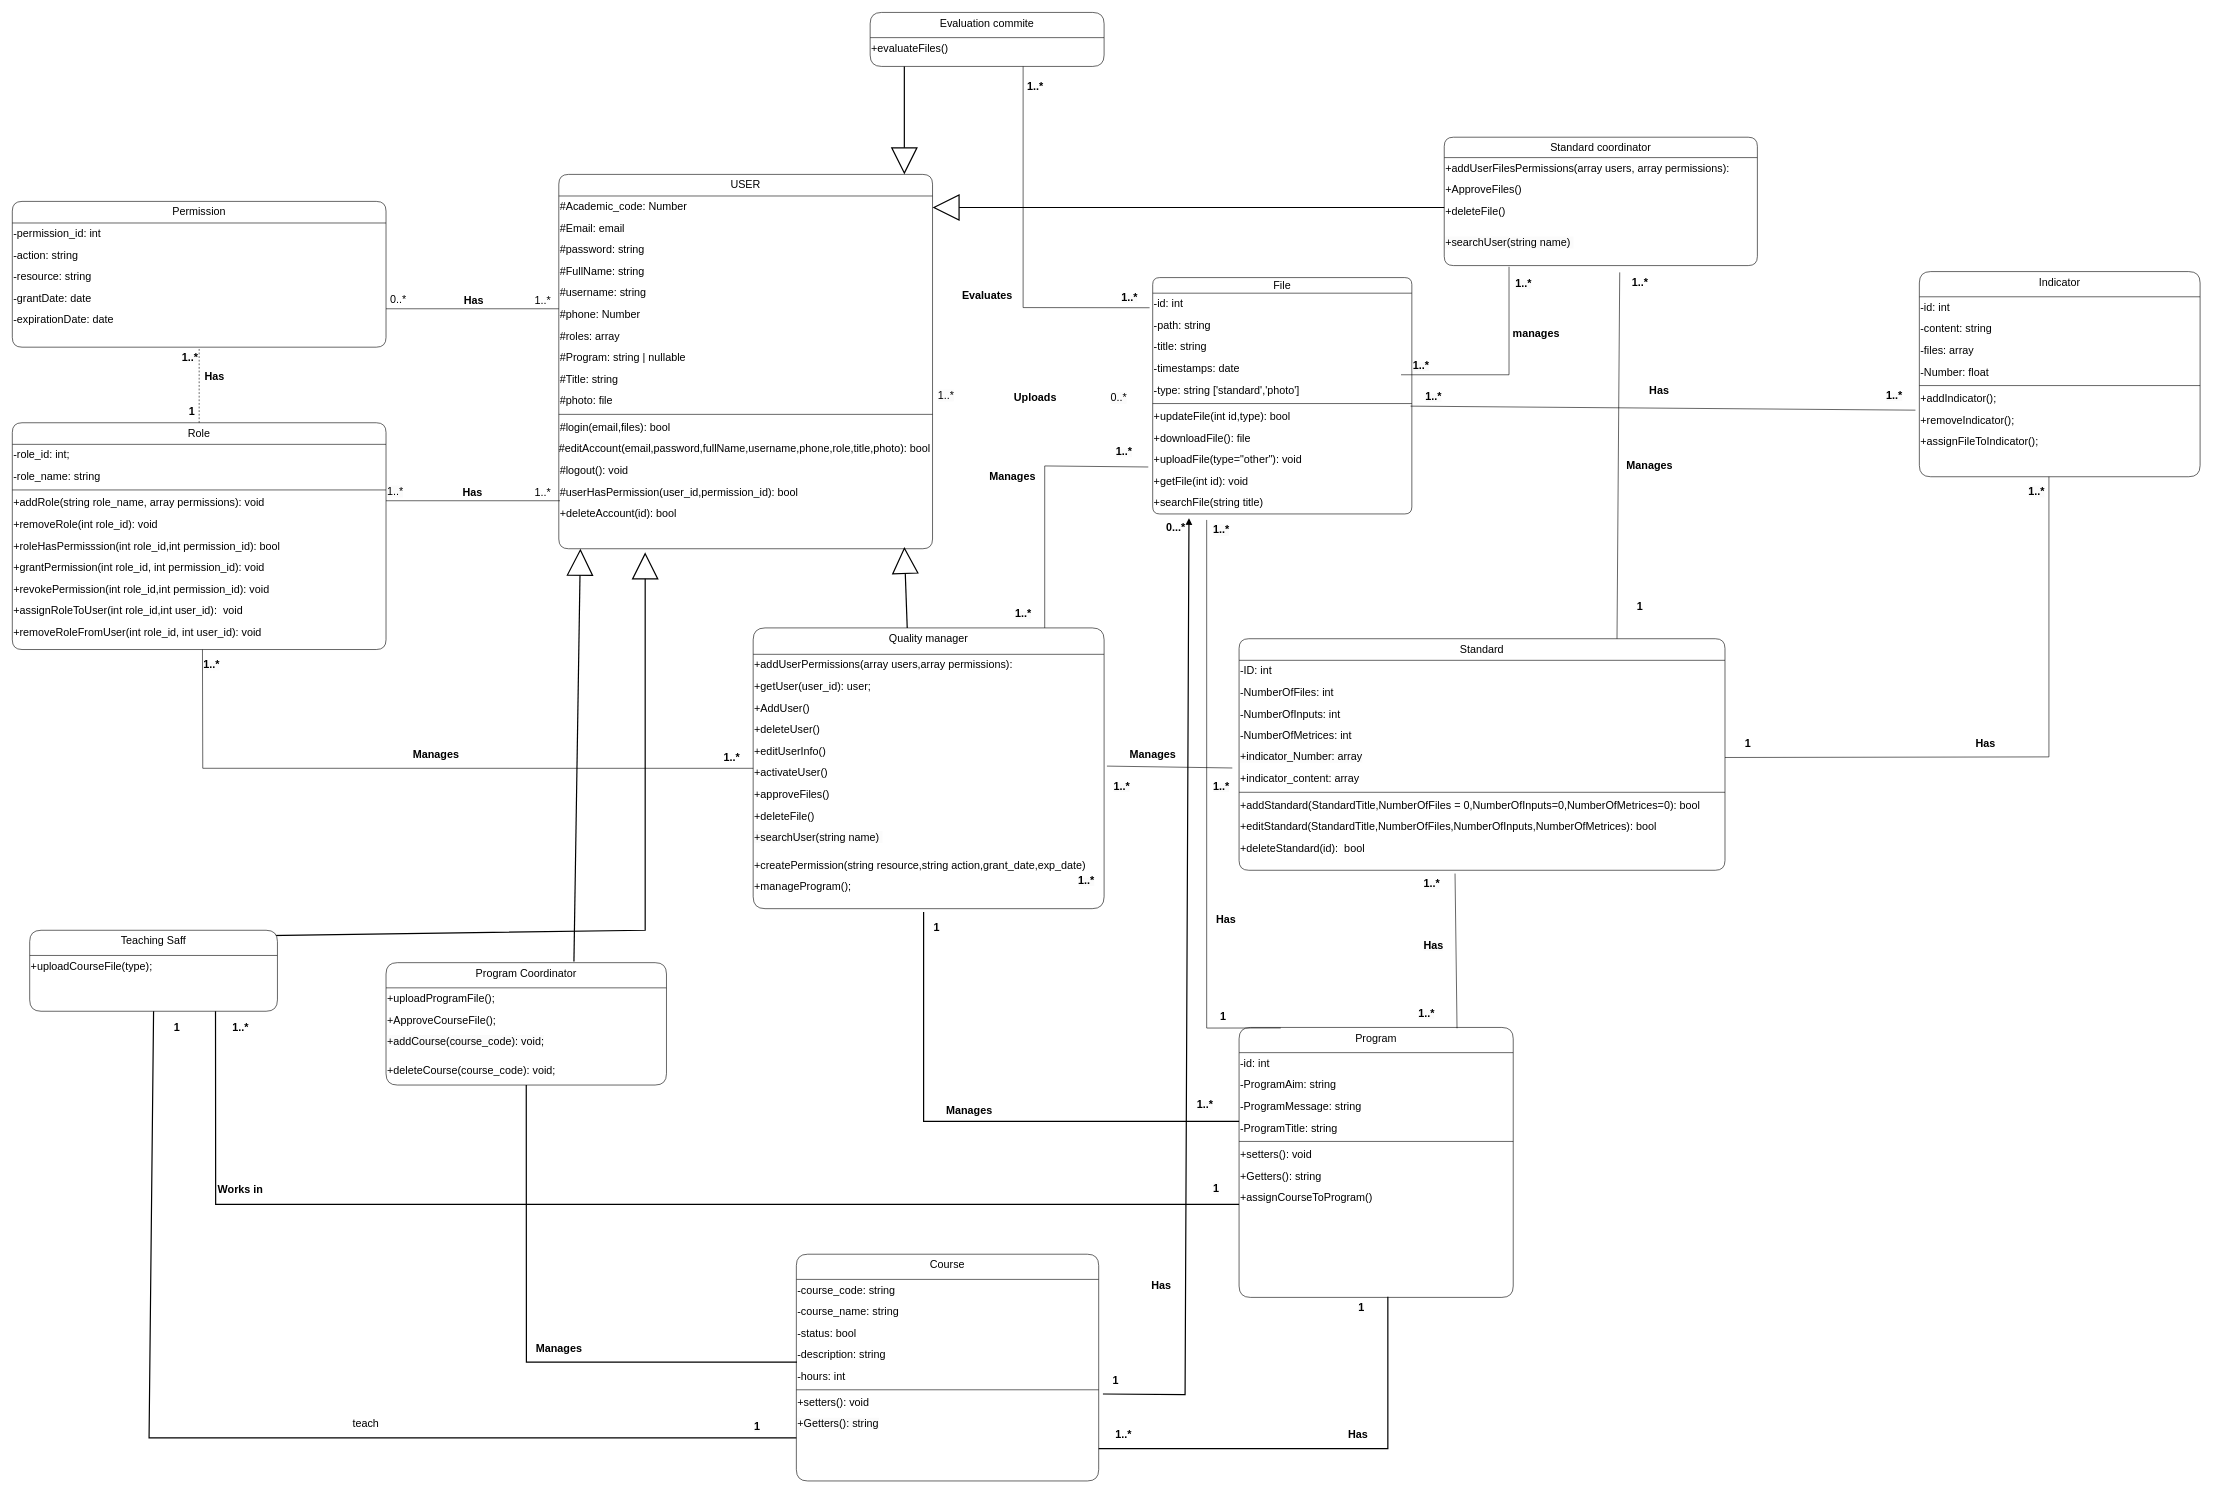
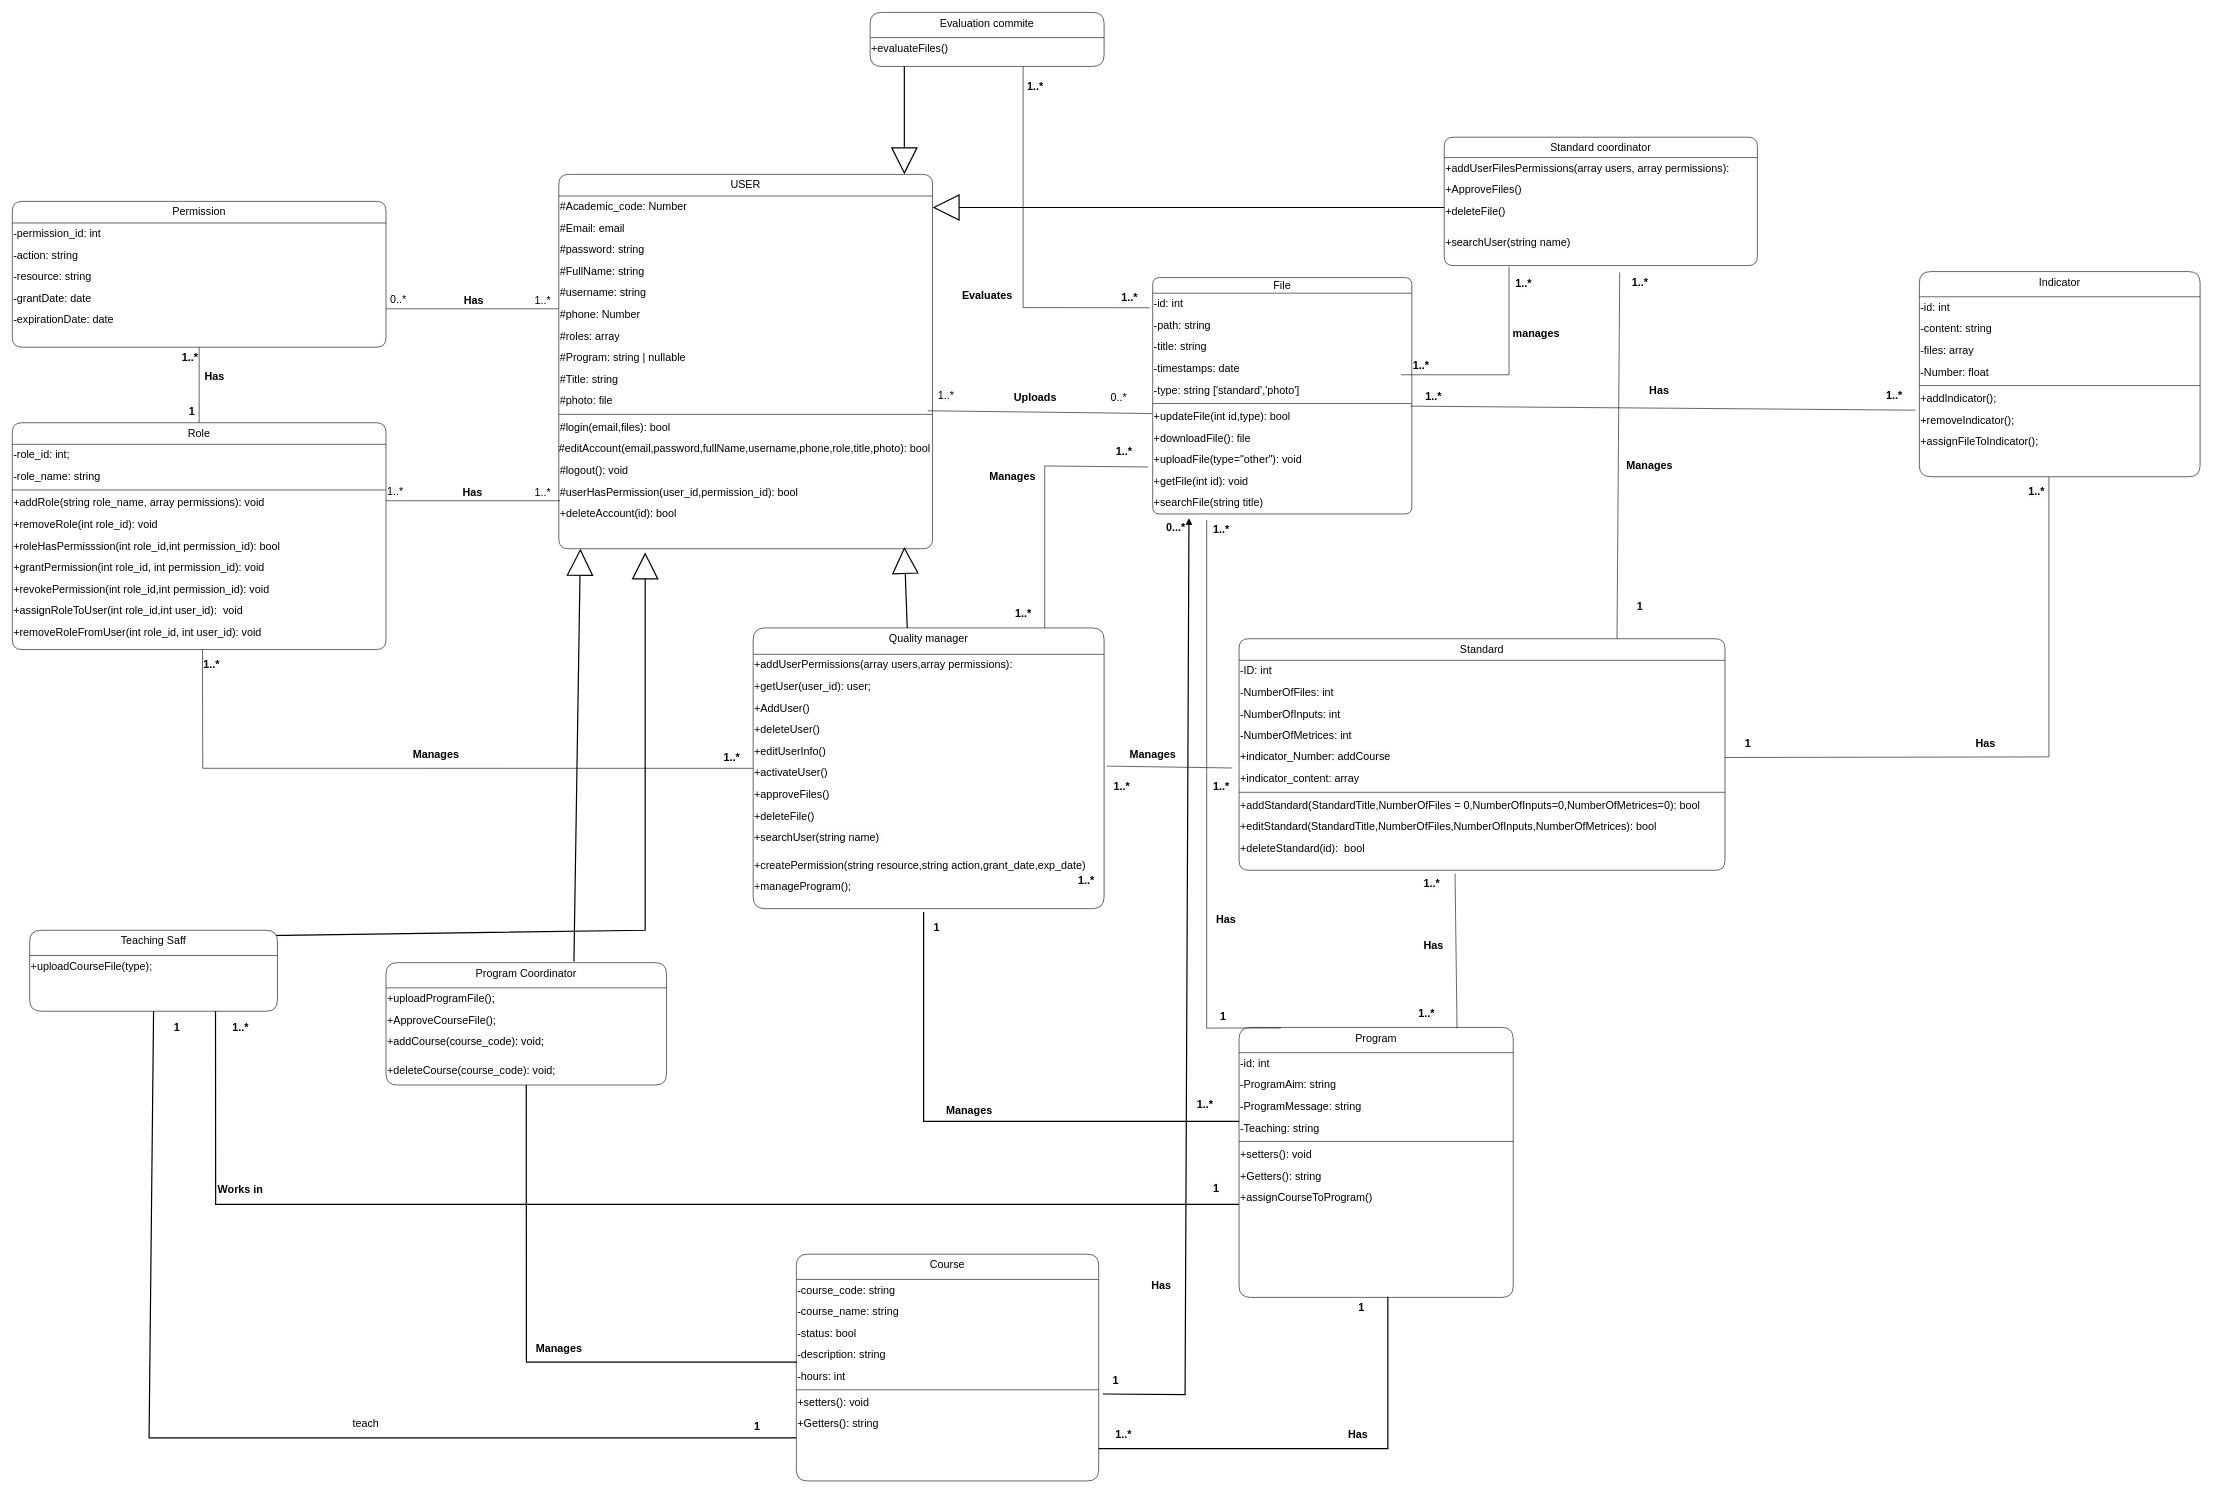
edge "Permission" -- "Role": style dashed -> solid
edge "+updateFile(int id,type): bool" -- "#login(email,files): bool": added
node "+indicator_Number: array": label "+indicator_Number: array" -> "+indicator_Number: addCourse"
node "-ProgramTitle: string": label "-ProgramTitle: string" -> "-Teaching: string"
